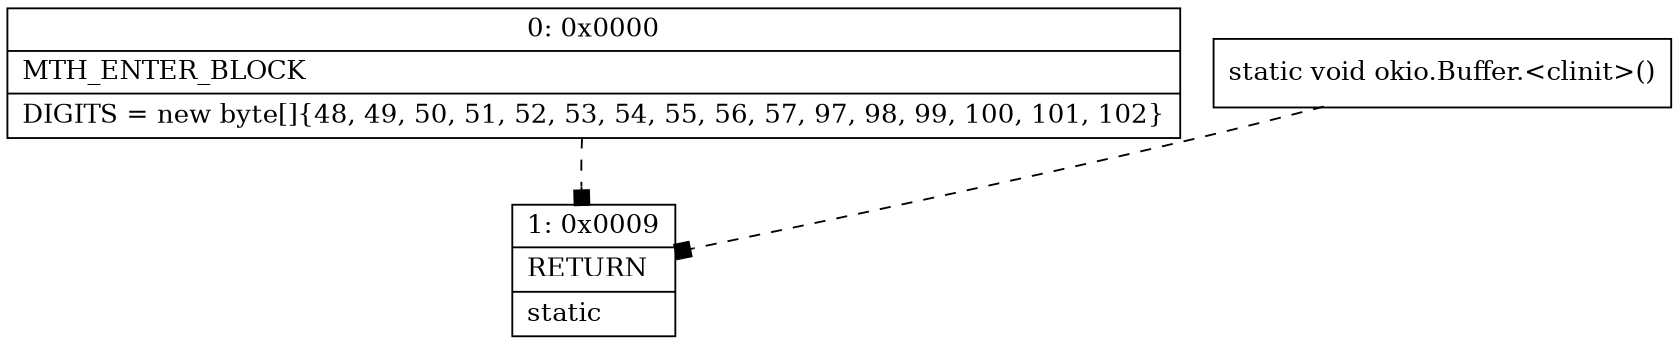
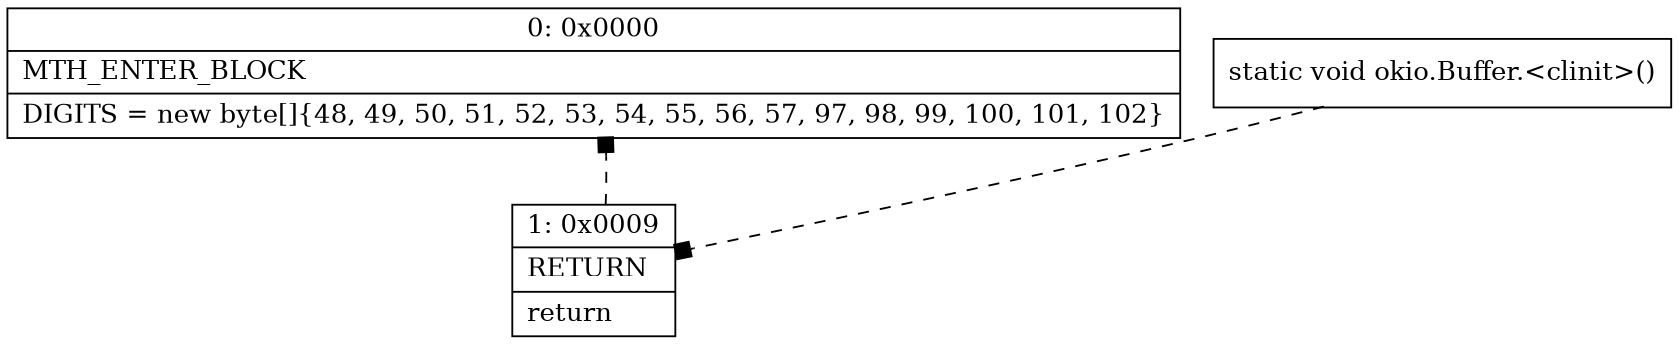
edge "0: 0x0000" -> "1: 0x0009": reversed
node "1: 0x0009": text "static" -> "return"
